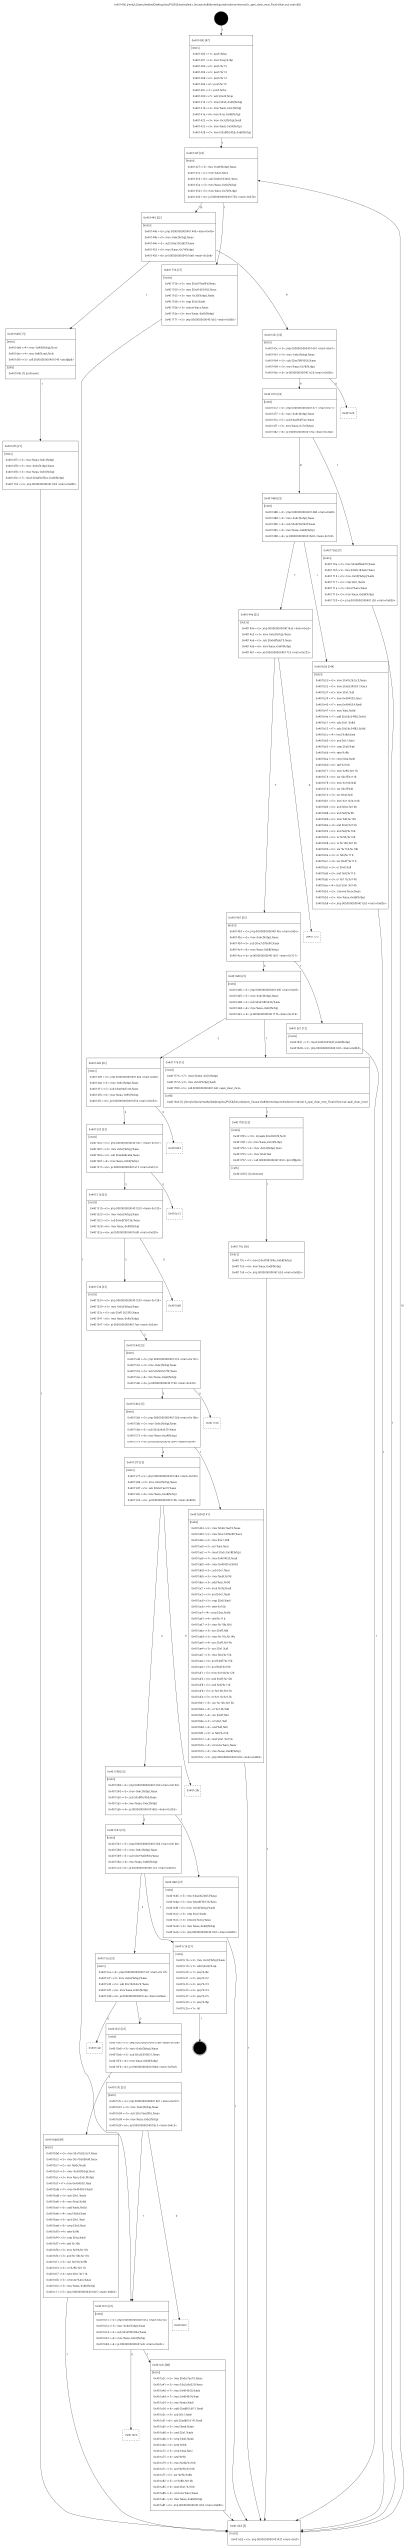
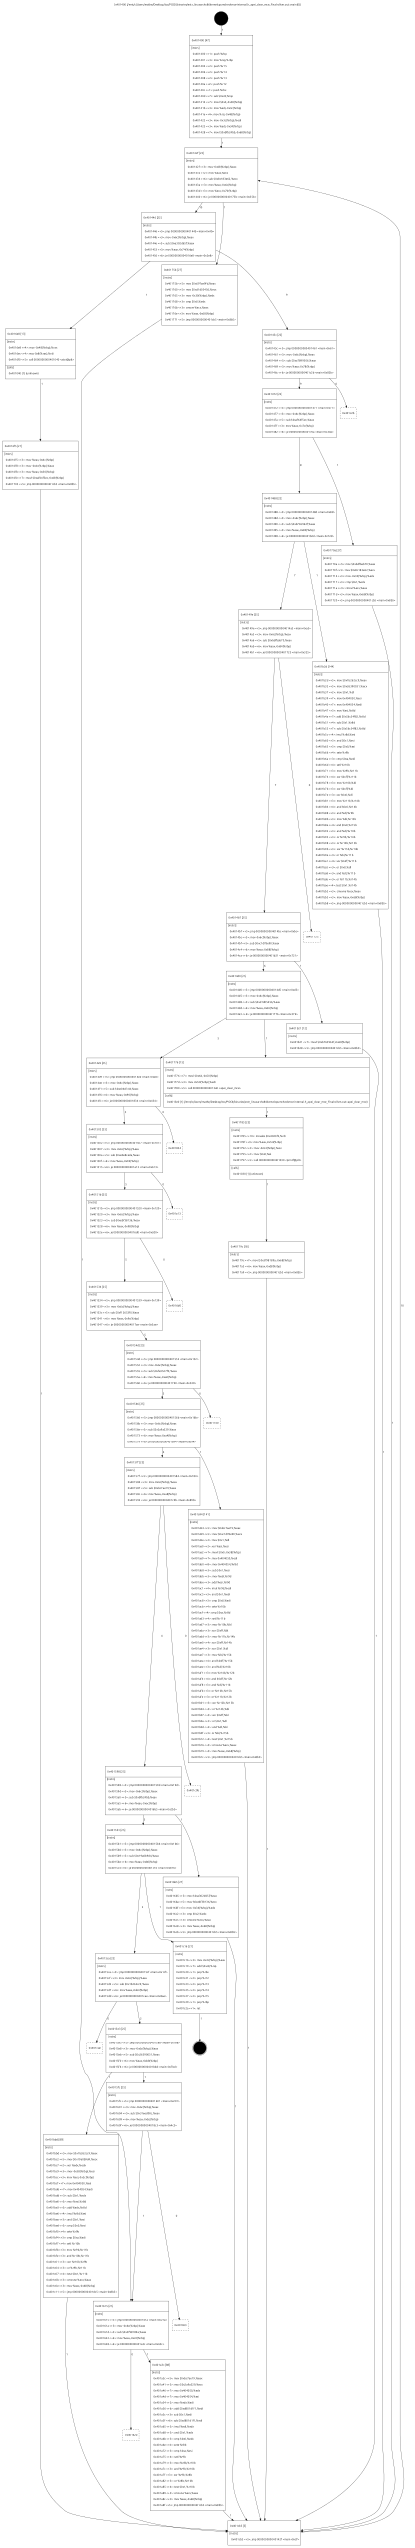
edge "0x4015e3 [25]" -> "0x4015fc [25]": added, label "1"
